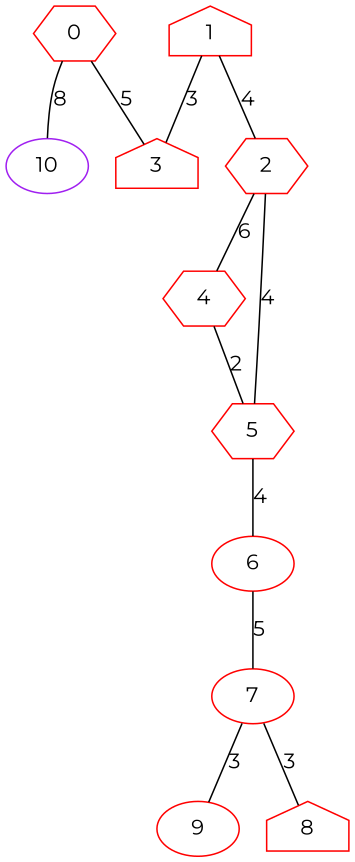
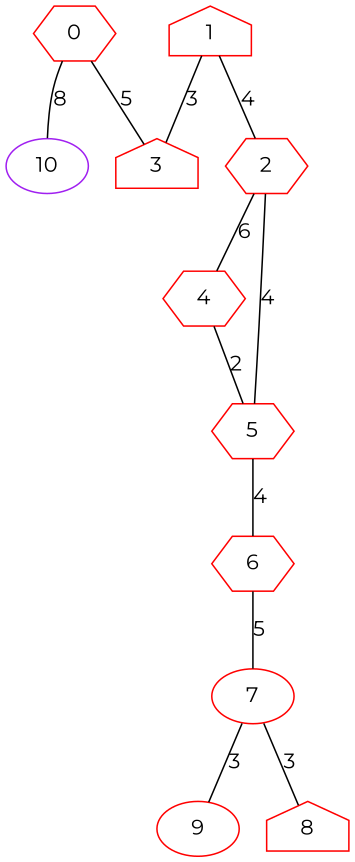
node "6": shape ellipse -> hexagon
